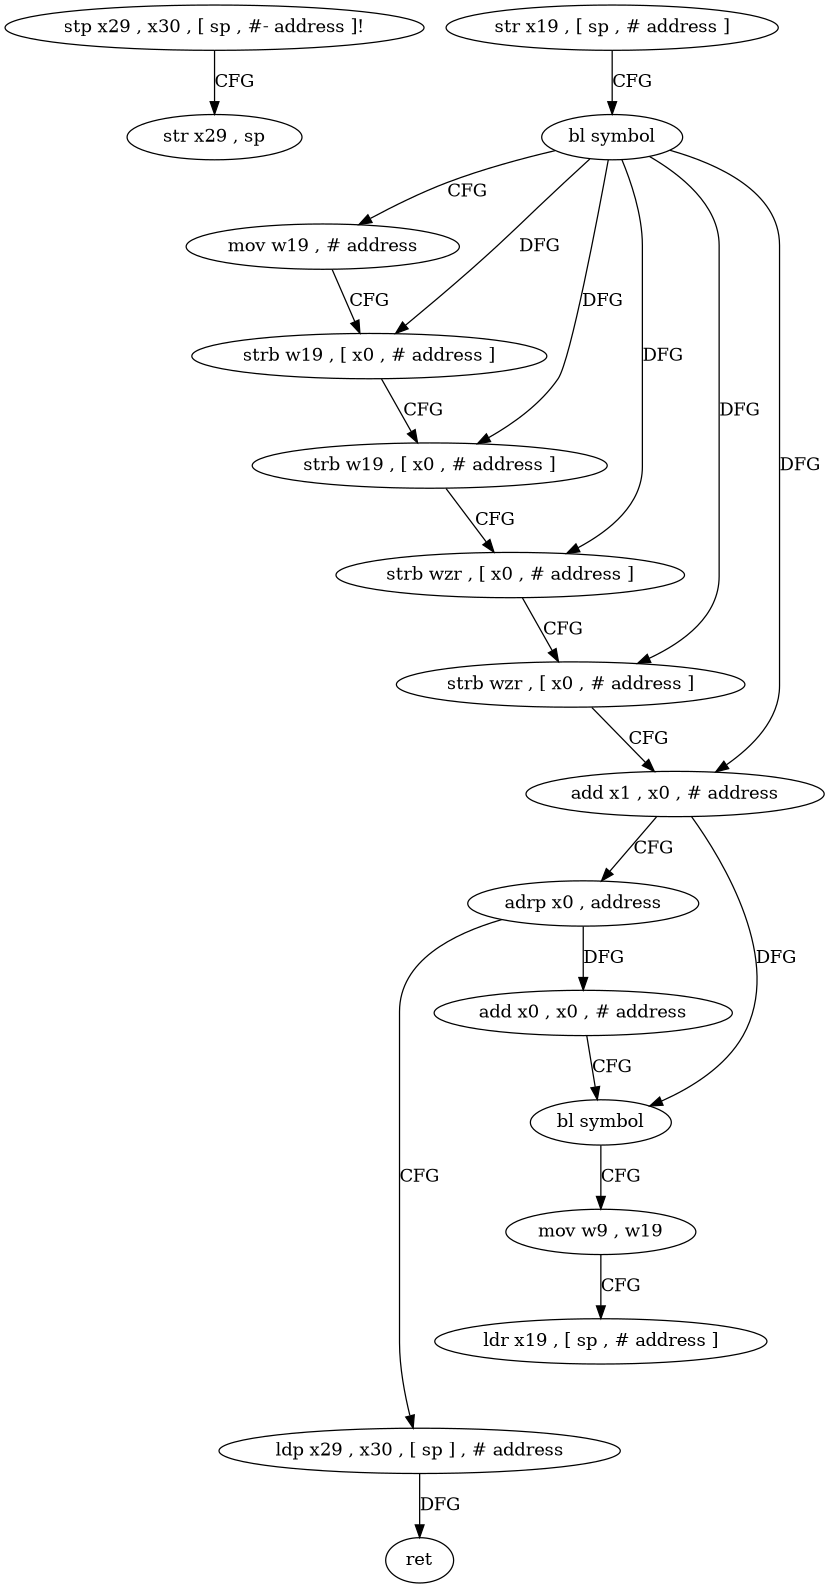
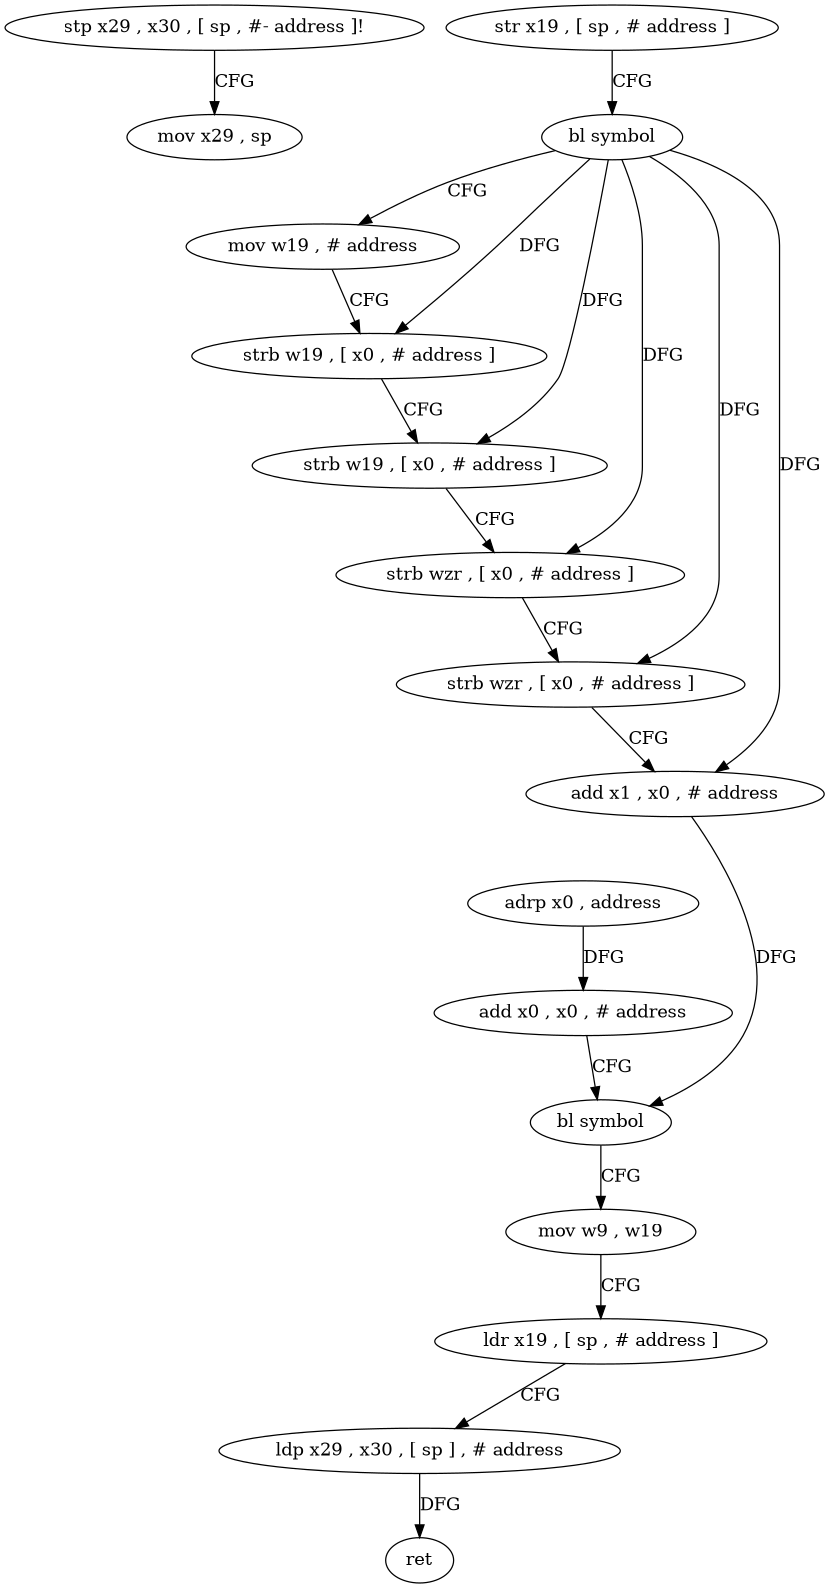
node "str x29 , sp": label "str x29 , sp" -> "mov x29 , sp"
edge "add x1 , x0 , # address" -> "adrp x0 , address": removed, label "CFG"
edge "adrp x0 , address" -> "ldp x29 , x30 , [ sp ] , # address": now "ldr x19 , [ sp , # address ]" -> "ldp x29 , x30 , [ sp ] , # address"
